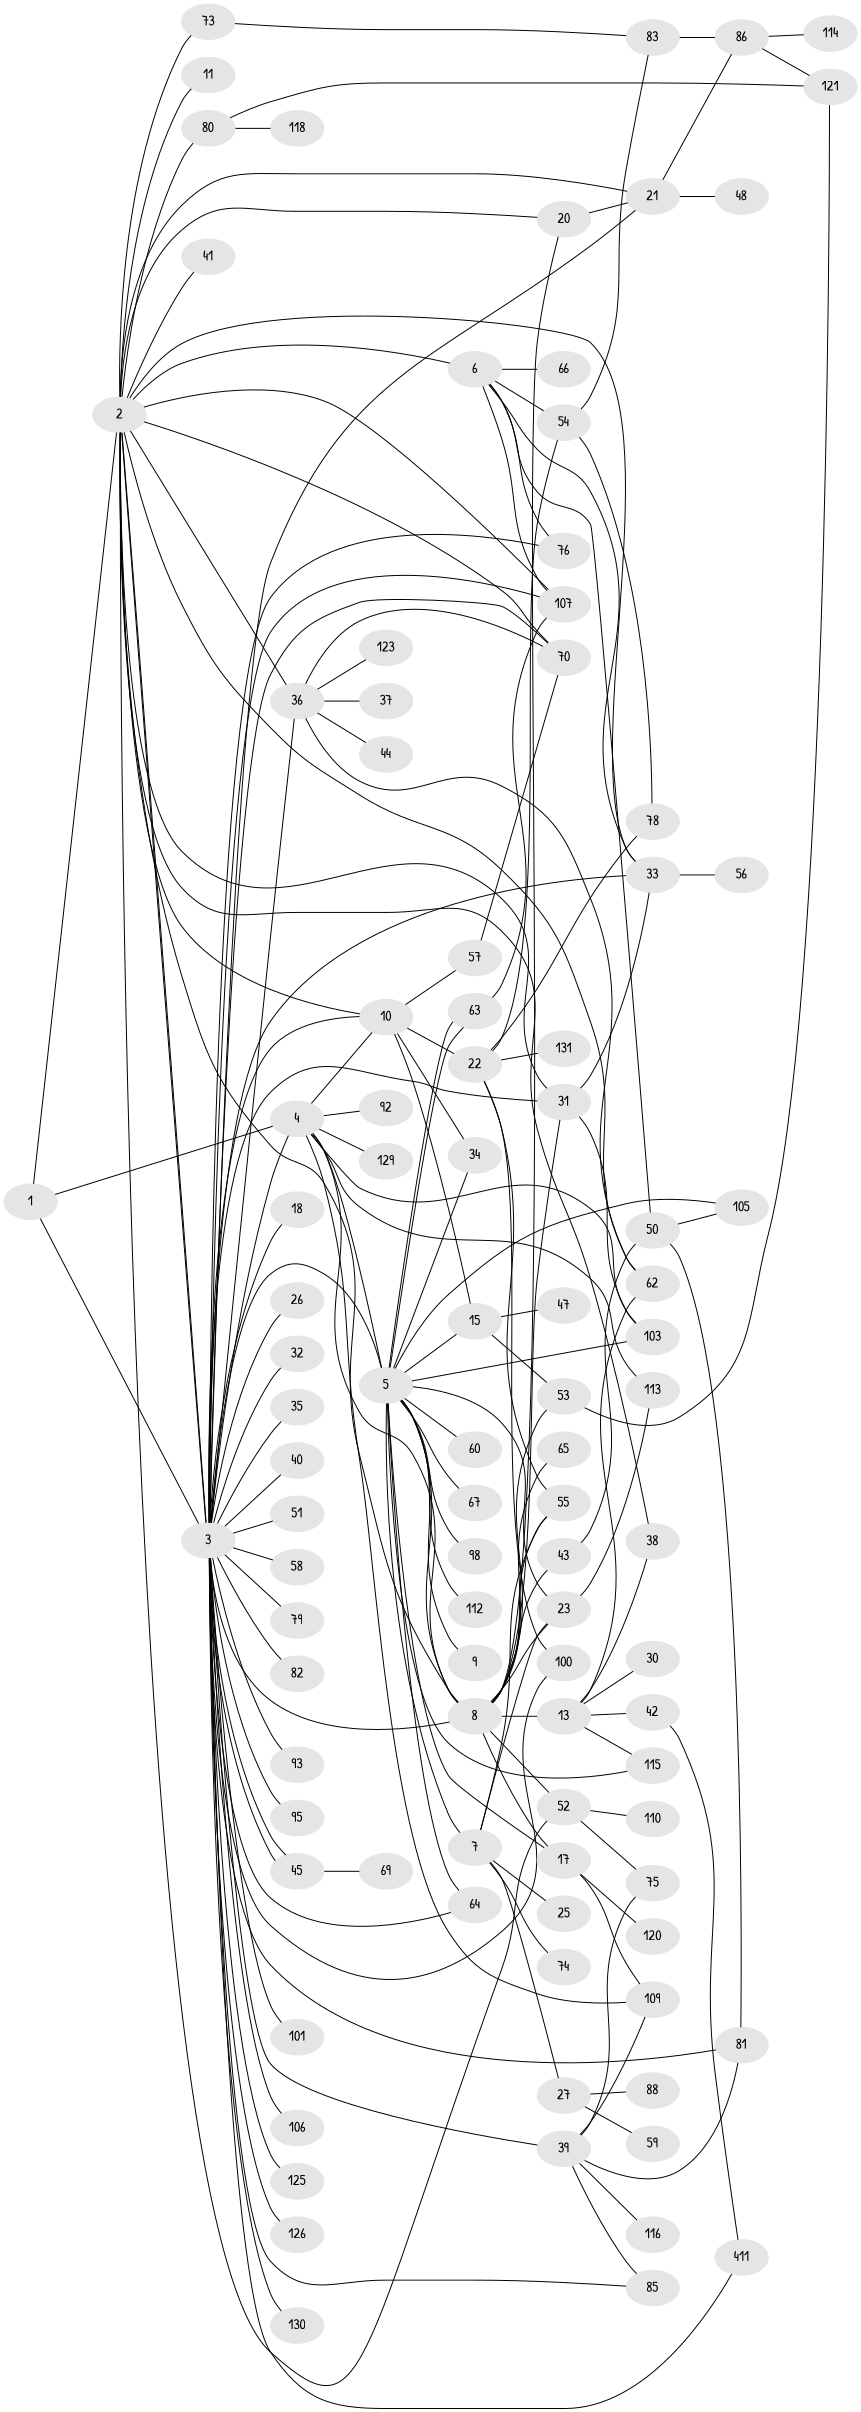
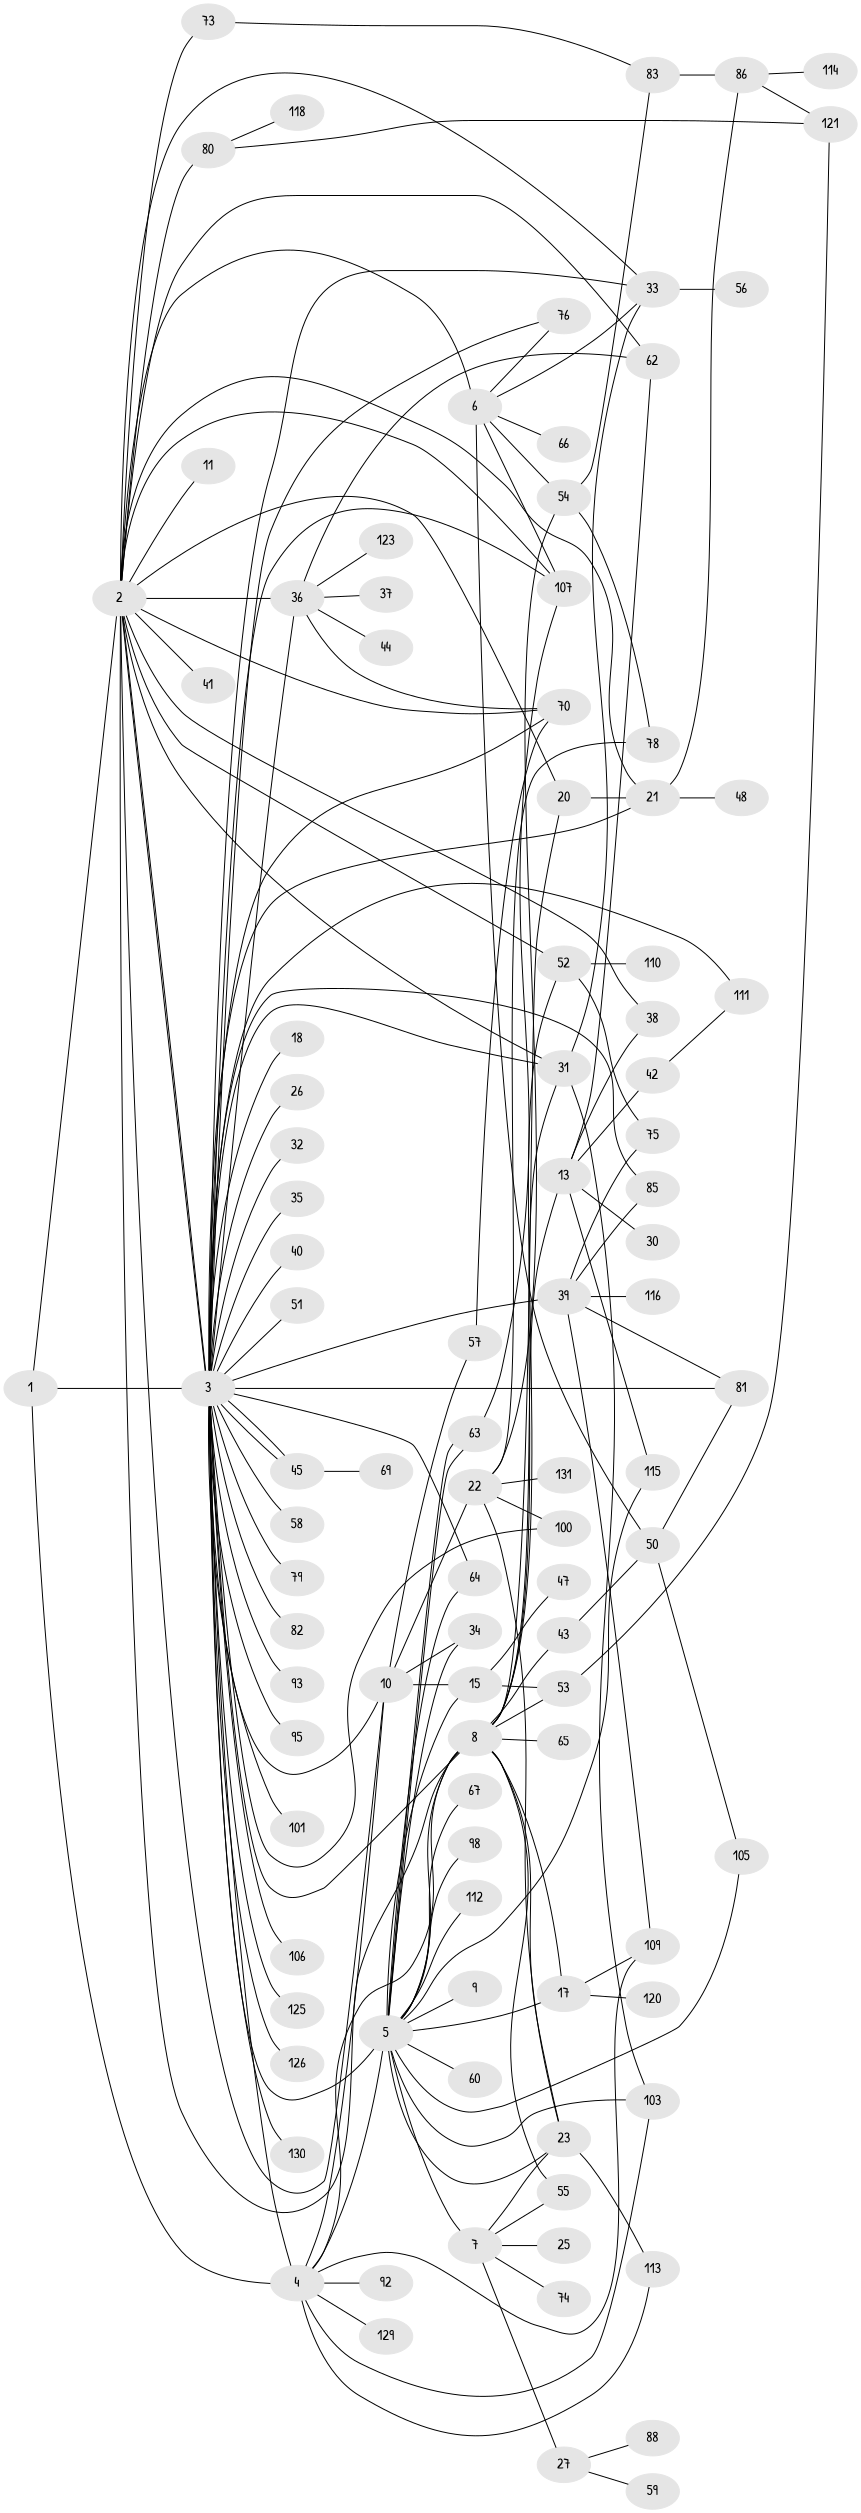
edge "22" -- "55": now "22" -- "23"
node "411": label "411" -> "111"
